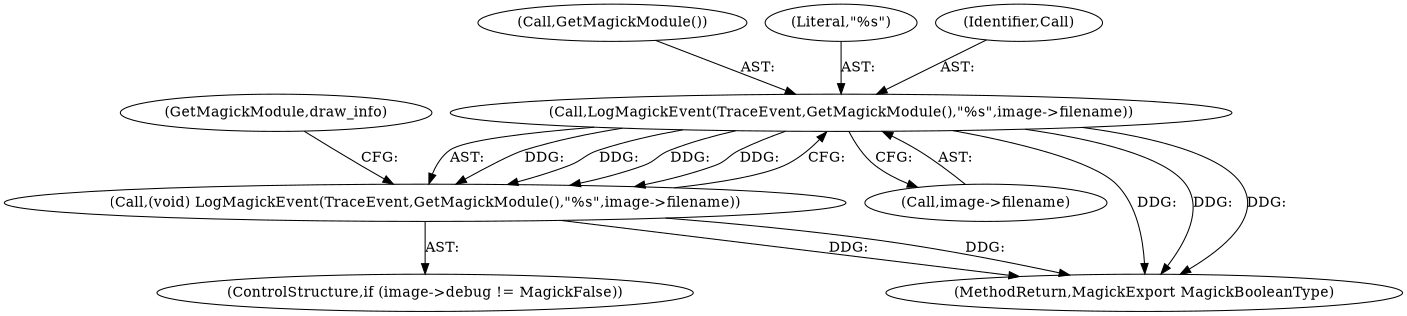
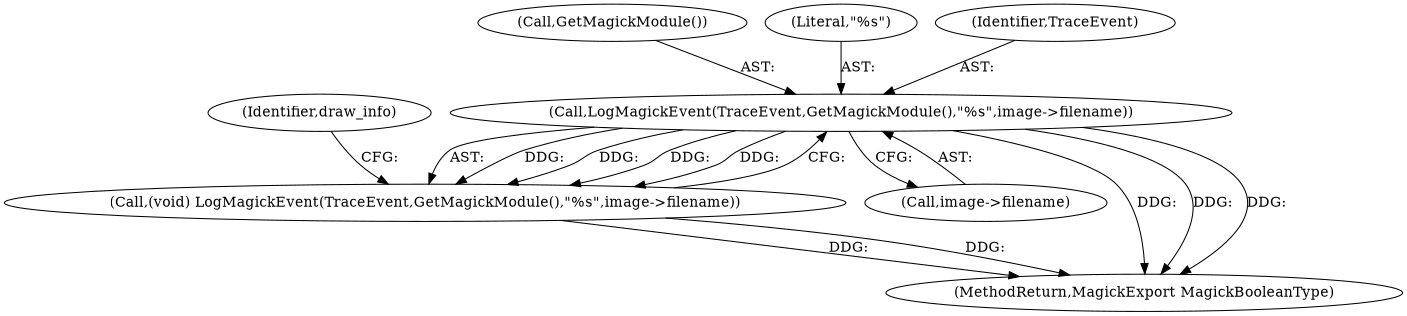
node "(Identifier,Call)": label "(Identifier,Call)" -> "(Identifier,TraceEvent)"
node "(GetMagickModule,draw_info)": label "(GetMagickModule,draw_info)" -> "(Identifier,draw_info)"
node "(ControlStructure,if (image->debug != MagickFalse))": removed
